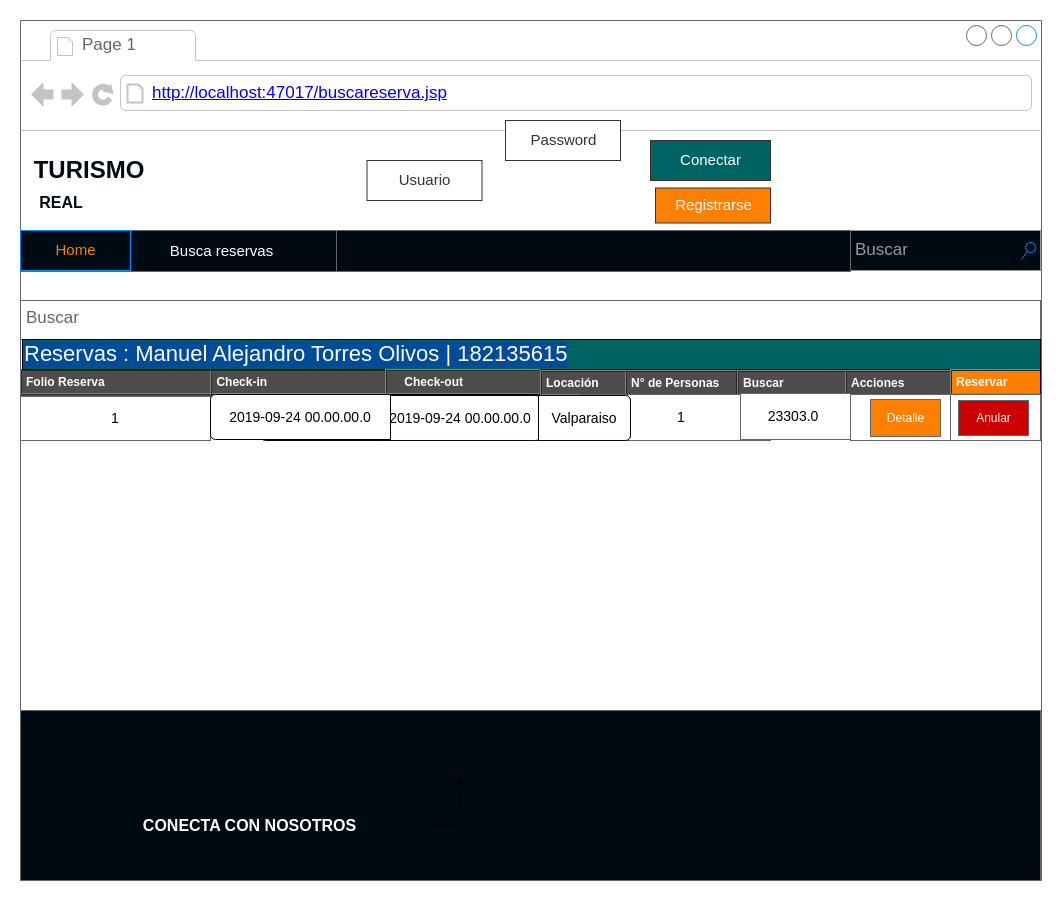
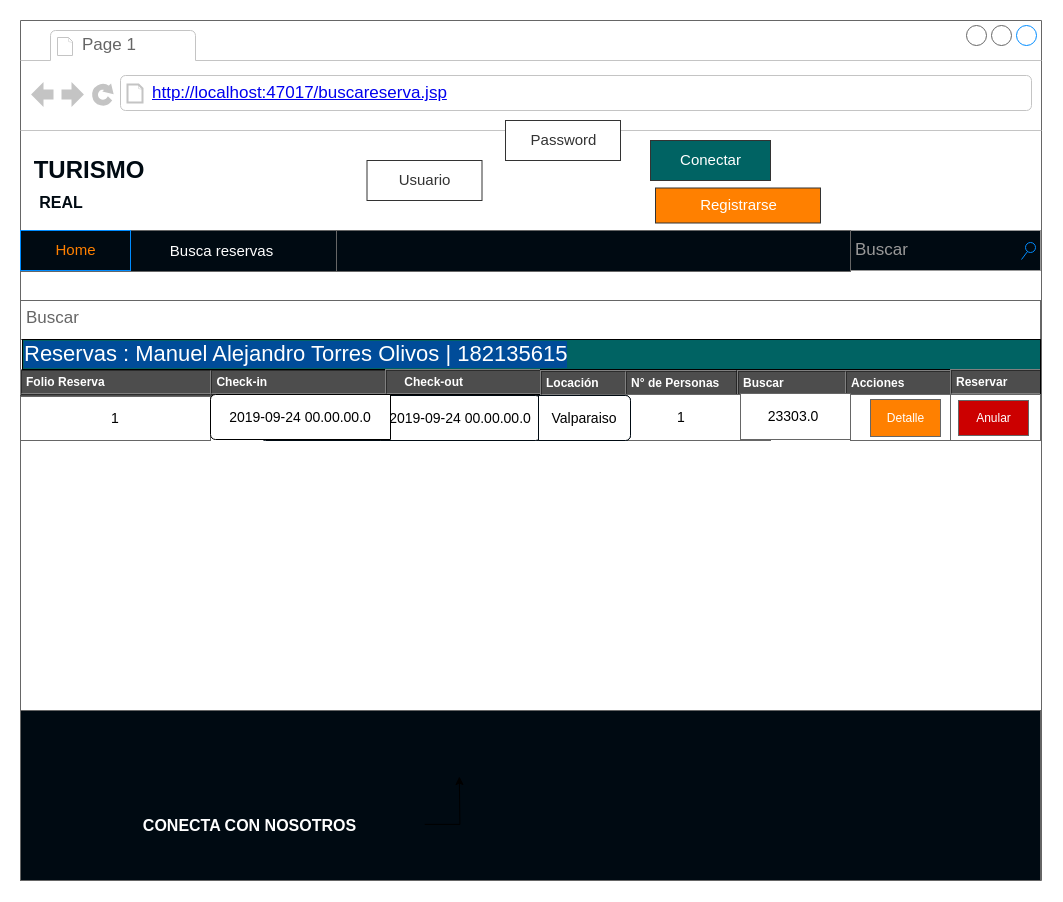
node "Registrarse": size 115x35 -> 165x35
node "Reservar Detalles w 1, cell 1 row 1, cell 2": fillcolor #ff8000 -> #4d4d4d
